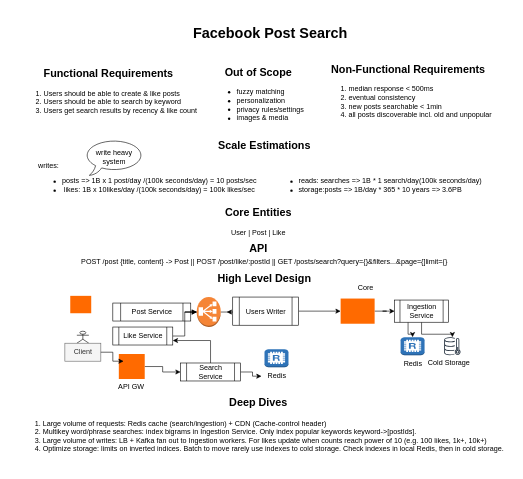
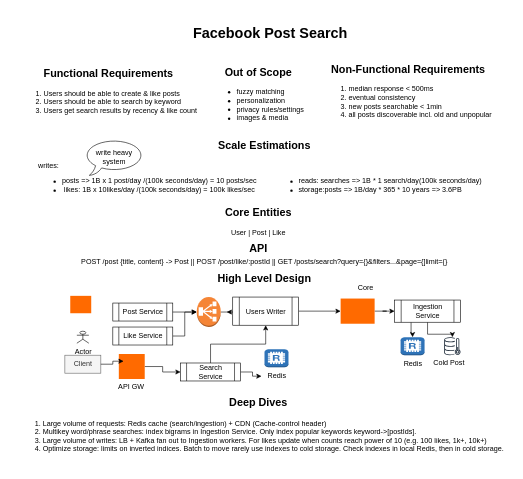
node "Ingestion Service": size 54x22 -> 66x22
node "Post Service": size 78x18 -> 60x18
edge "Search Service" -> "Like Service": now "Search Service" -> "Users Writer"
node "Client": moved (83, 353) -> (83, 365)
node "Cold Storage": label "Cold Storage" -> "Cold Post"
